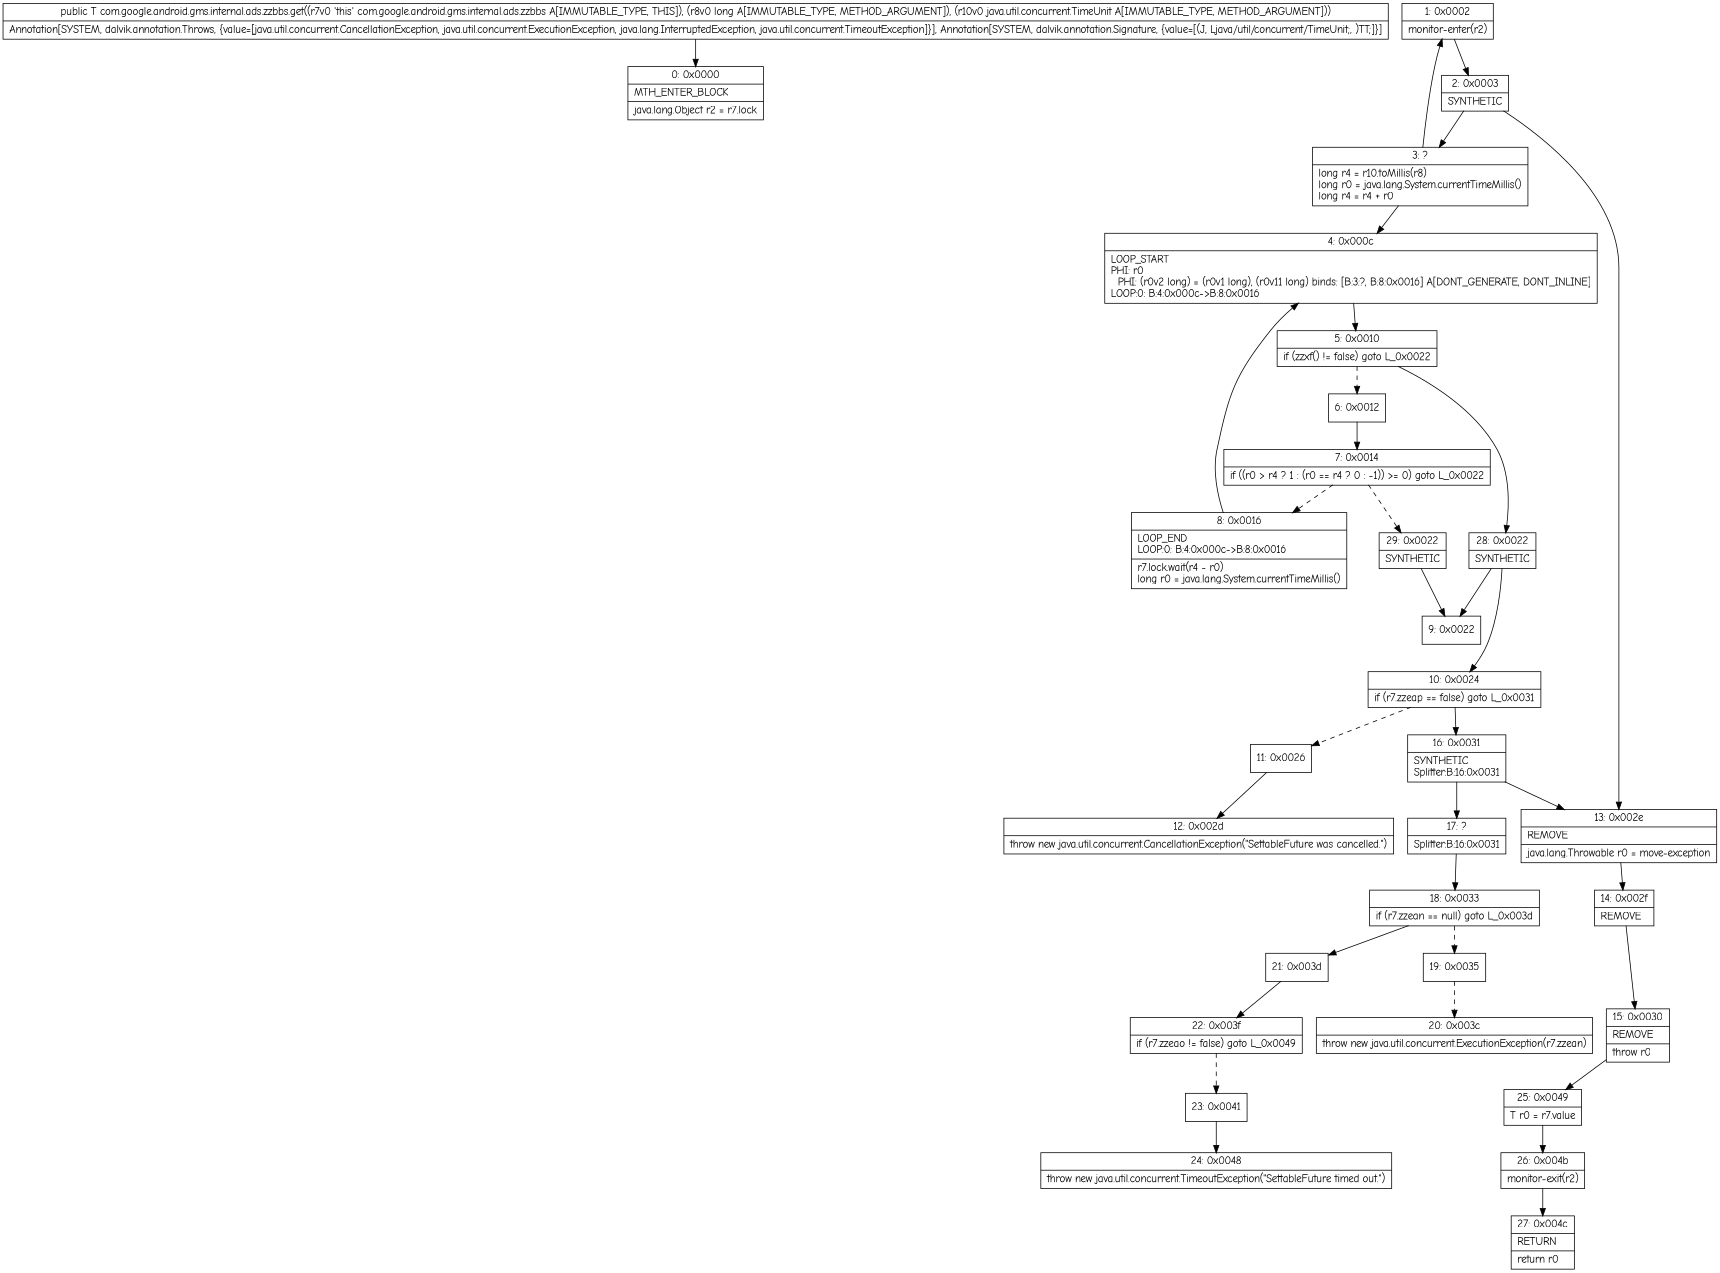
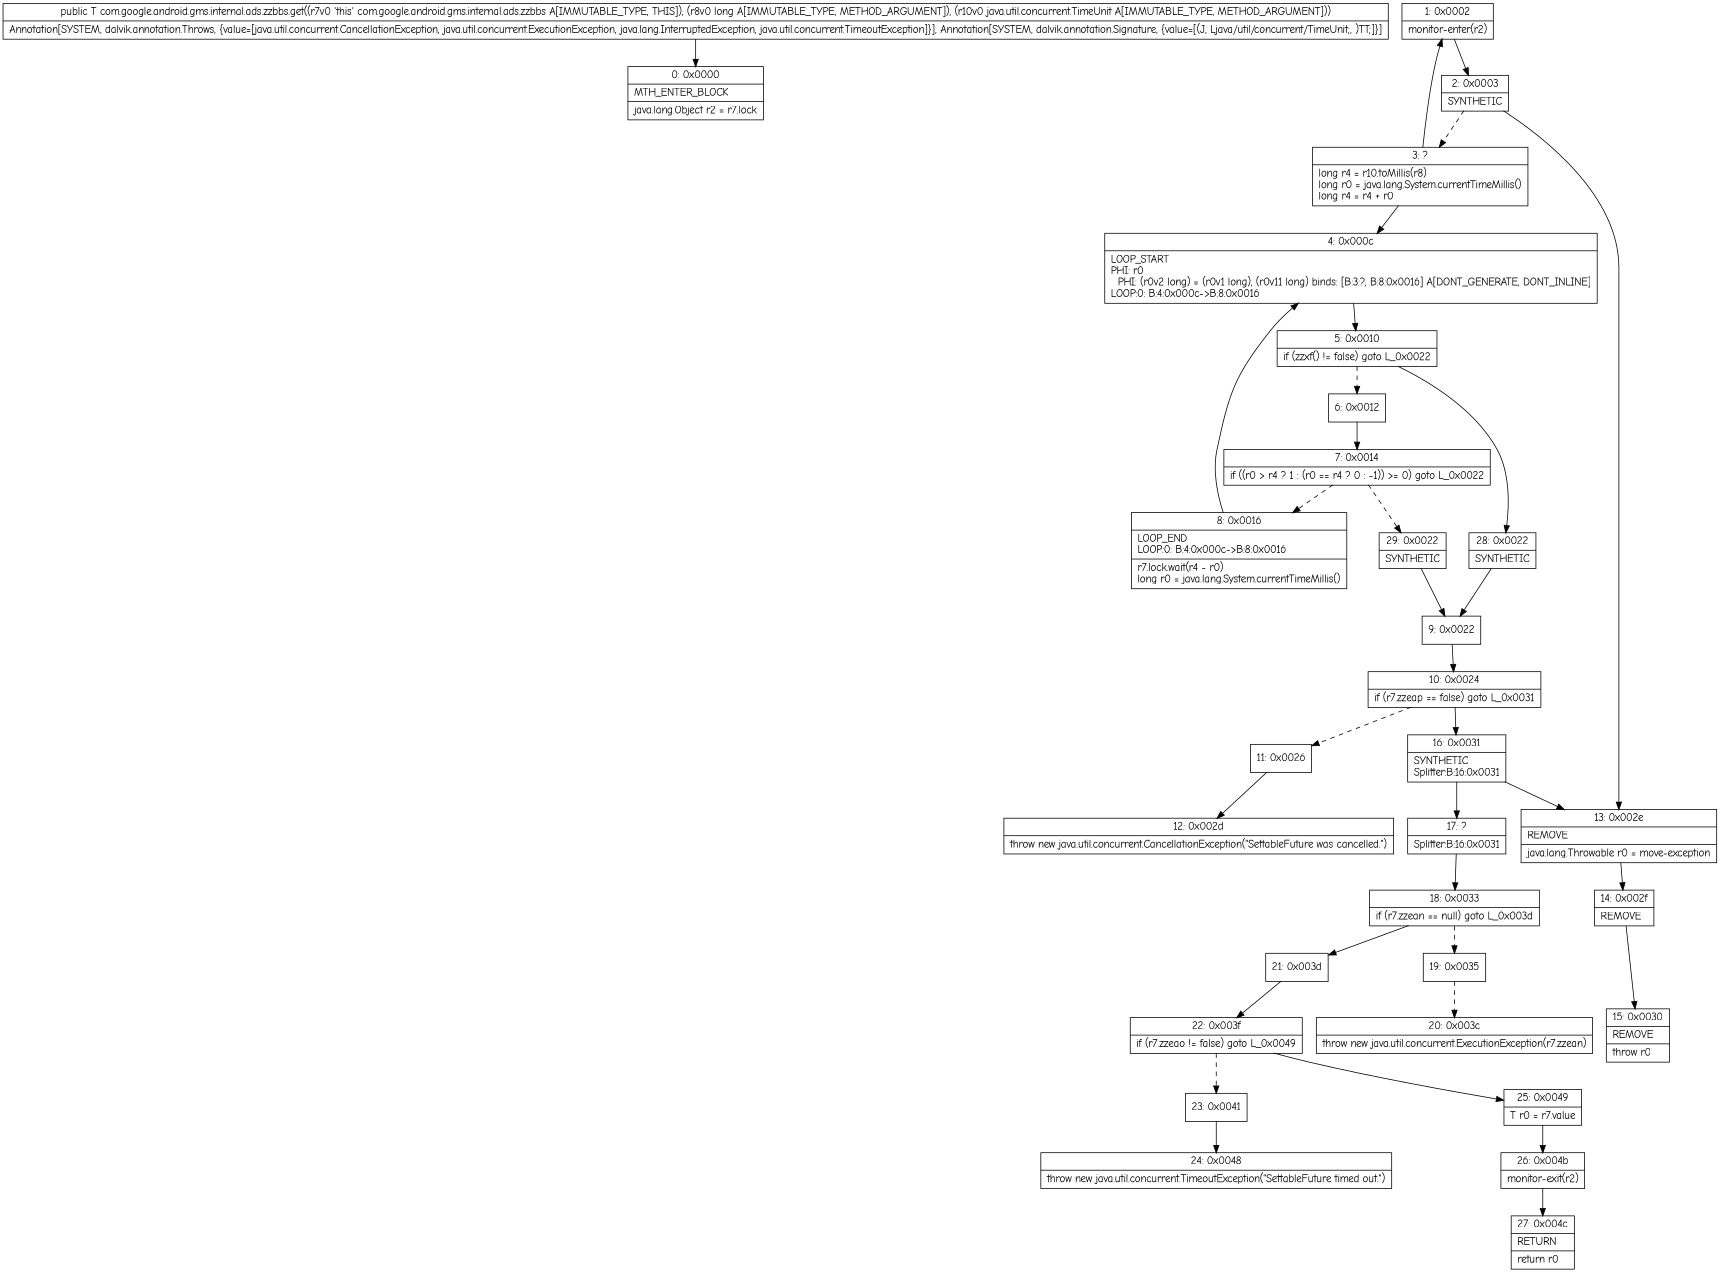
edge "2: 0x0003" -> "3: ?": style solid -> dashed
edge "28: 0x0022" -> "10: 0x0024": now "9: 0x0022" -> "10: 0x0024"
edge "15: 0x0030" -> "25: 0x0049": now "22: 0x003f" -> "25: 0x0049"
